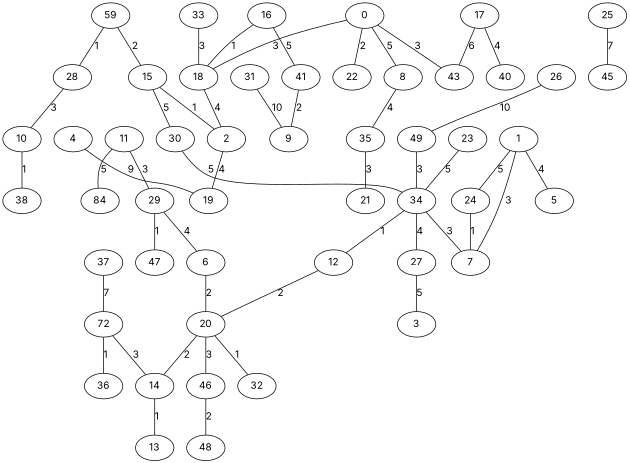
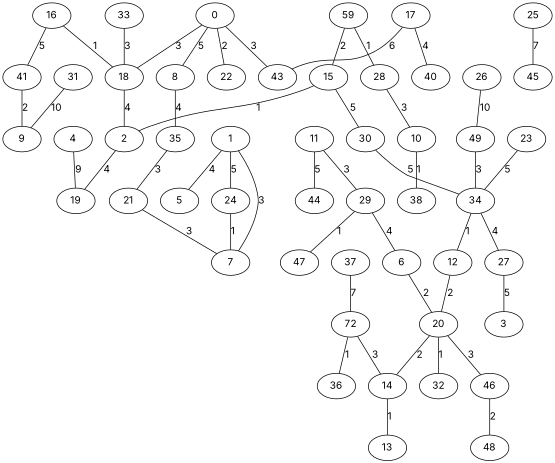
node "84": label "84" -> "44"
edge "34" -- "7": now "21" -- "7"
